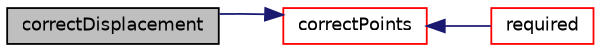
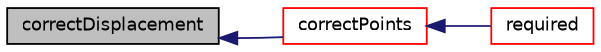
edge "correctDisplacement" -> "correctPoints": reversed
